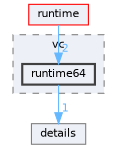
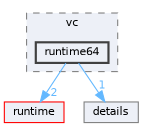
edge "runtime" -> "runtime64": reversed
